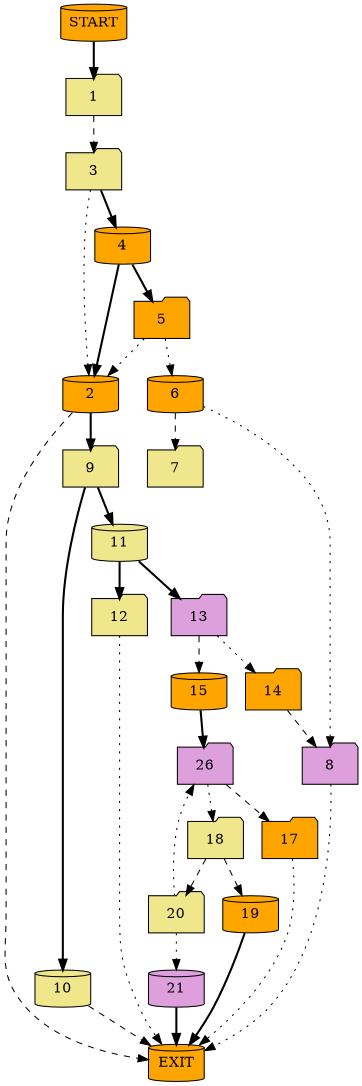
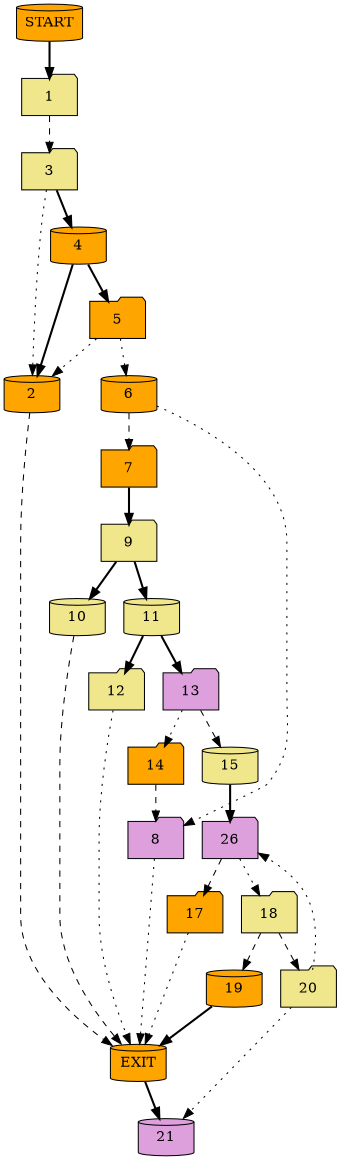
edge "2" -> "9": now "7" -> "9"
node "7": fillcolor khaki -> orange
node "15": fillcolor orange -> khaki
edge "21" -> "EXIT": reversed
